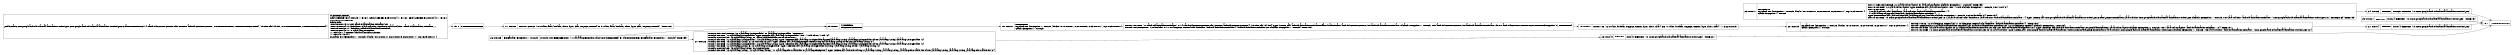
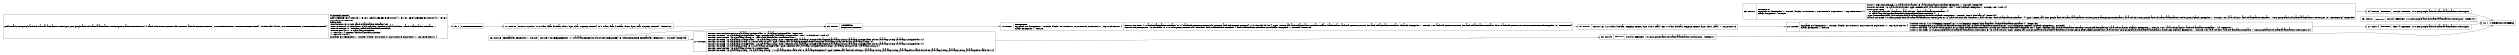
node "16: ?": text "MTH_EXIT_BLOCK" -> "MTH_EXIT_SYNTHETIC"
node "15: ?": text "MTH_ENTER_BLOCK" -> "MTH_ENTER_ARRAY"
